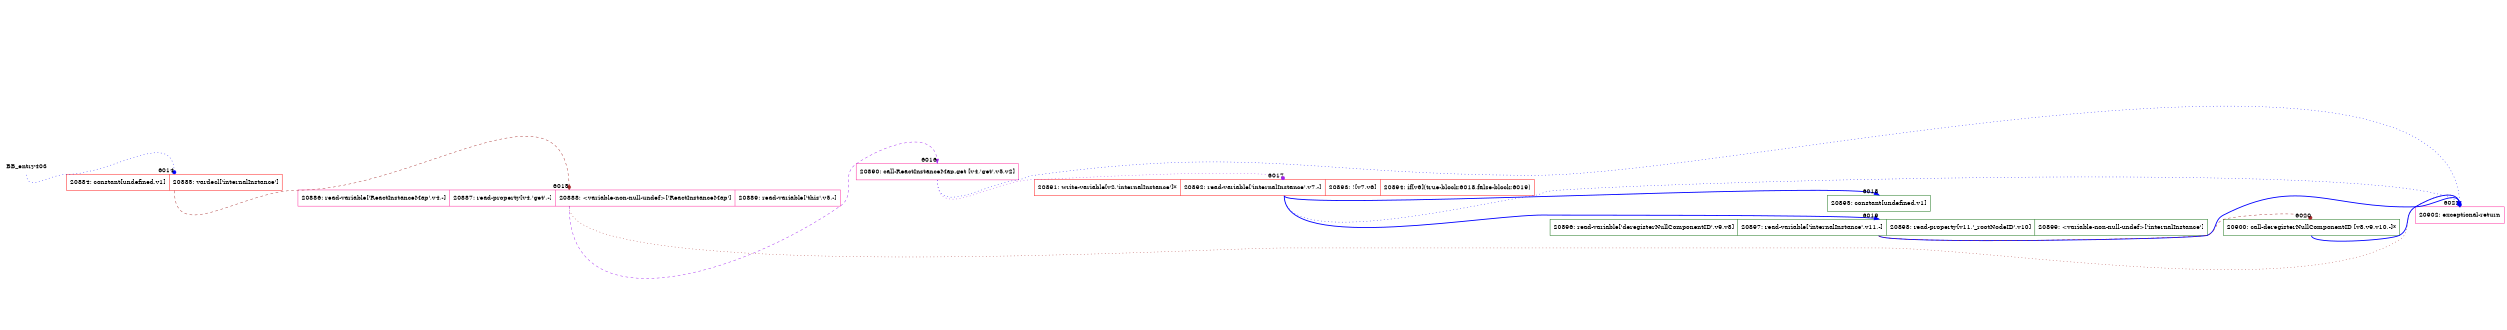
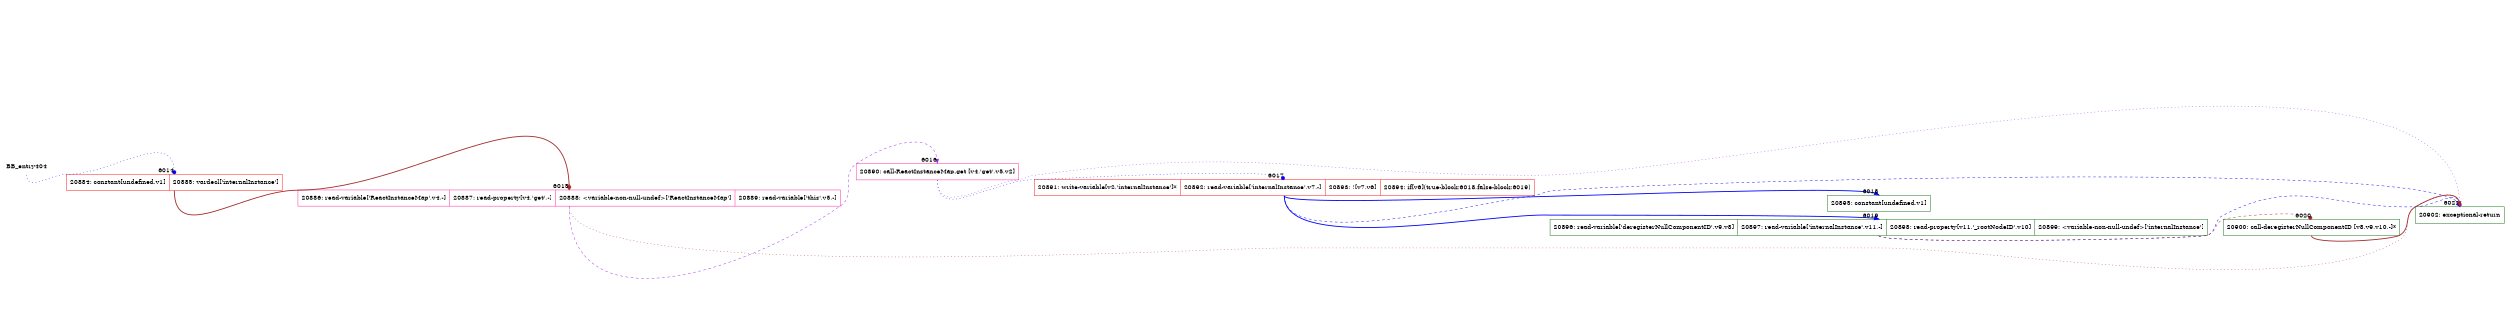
edge "20890: call-ReactInstanceMap.get [v4,'get',v5,v2]" -> "20902: exceptional-return": color blue -> purple
node "BB_entry403": label "BB_entry403" -> "BB_entry404"
edge "20884: constant[undefined,v1]" -> "20886: read-variable['ReactInstanceMap',v4,-]": style dashed -> bold
edge "20890: call-ReactInstanceMap.get [v4,'get',v5,v2]" -> "20891: write-variable[v2,'internalInstance']*": color purple -> blue
edge "20891: write-variable[v2,'internalInstance']*" -> "20902: exceptional-return": style dotted -> dashed
edge "20896: read-variable['deregisterNullComponentID',v9,v8]" -> "20902: exceptional-return": style bold -> dashed
node "20902: exceptional-return": color deeppink -> darkgreen
edge "20900: call-deregisterNullComponentID [v8,v9,v10,-]*" -> "20902: exceptional-return": color blue -> brown
